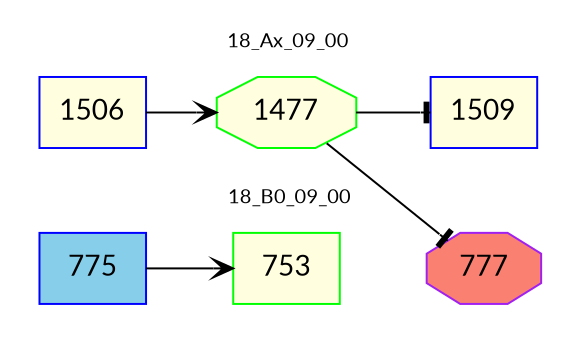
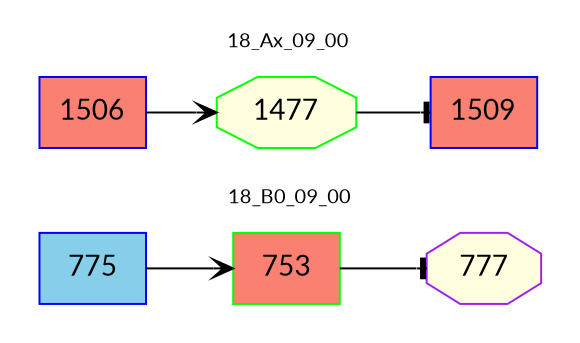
node "1506": fillcolor lightyellow -> salmon
node "1509": fillcolor lightyellow -> salmon
edge "1477" -> "777": now "753" -> "777"
node "753": fillcolor lightyellow -> salmon
node "777": fillcolor salmon -> lightyellow
